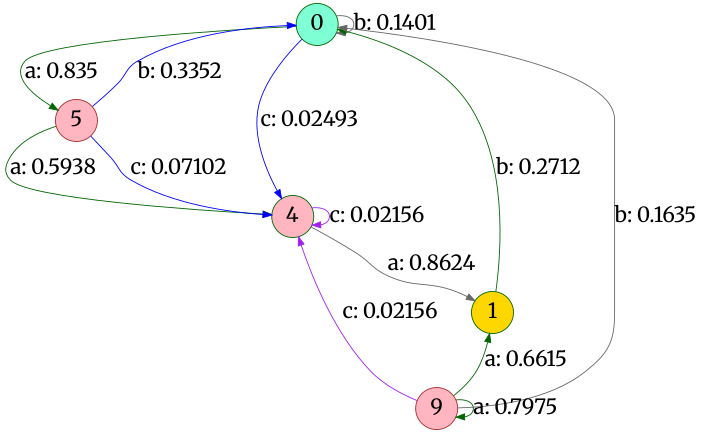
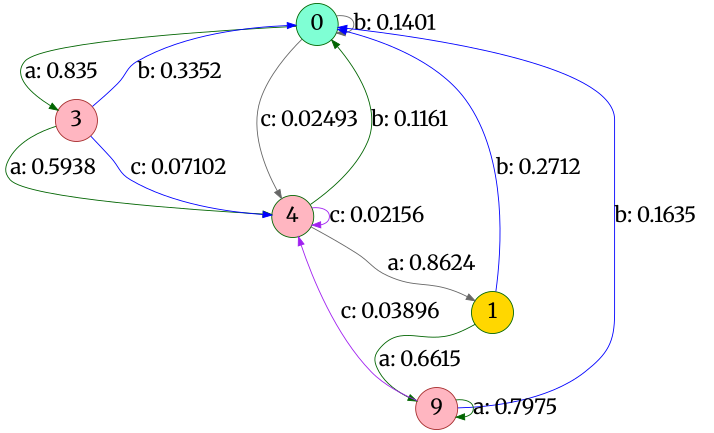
edge "0" -> "4": color blue -> gray40
node "5": label "5" -> "3"
edge "1" -> "0": color darkgreen -> blue
edge "4" -> "0": added, label "b: 0.1161"
edge "9" -> "0": color gray40 -> blue
edge "9" -> "4": label "c: 0.02156  " -> "c: 0.03896  "
edge "9" -> "1": reversed
